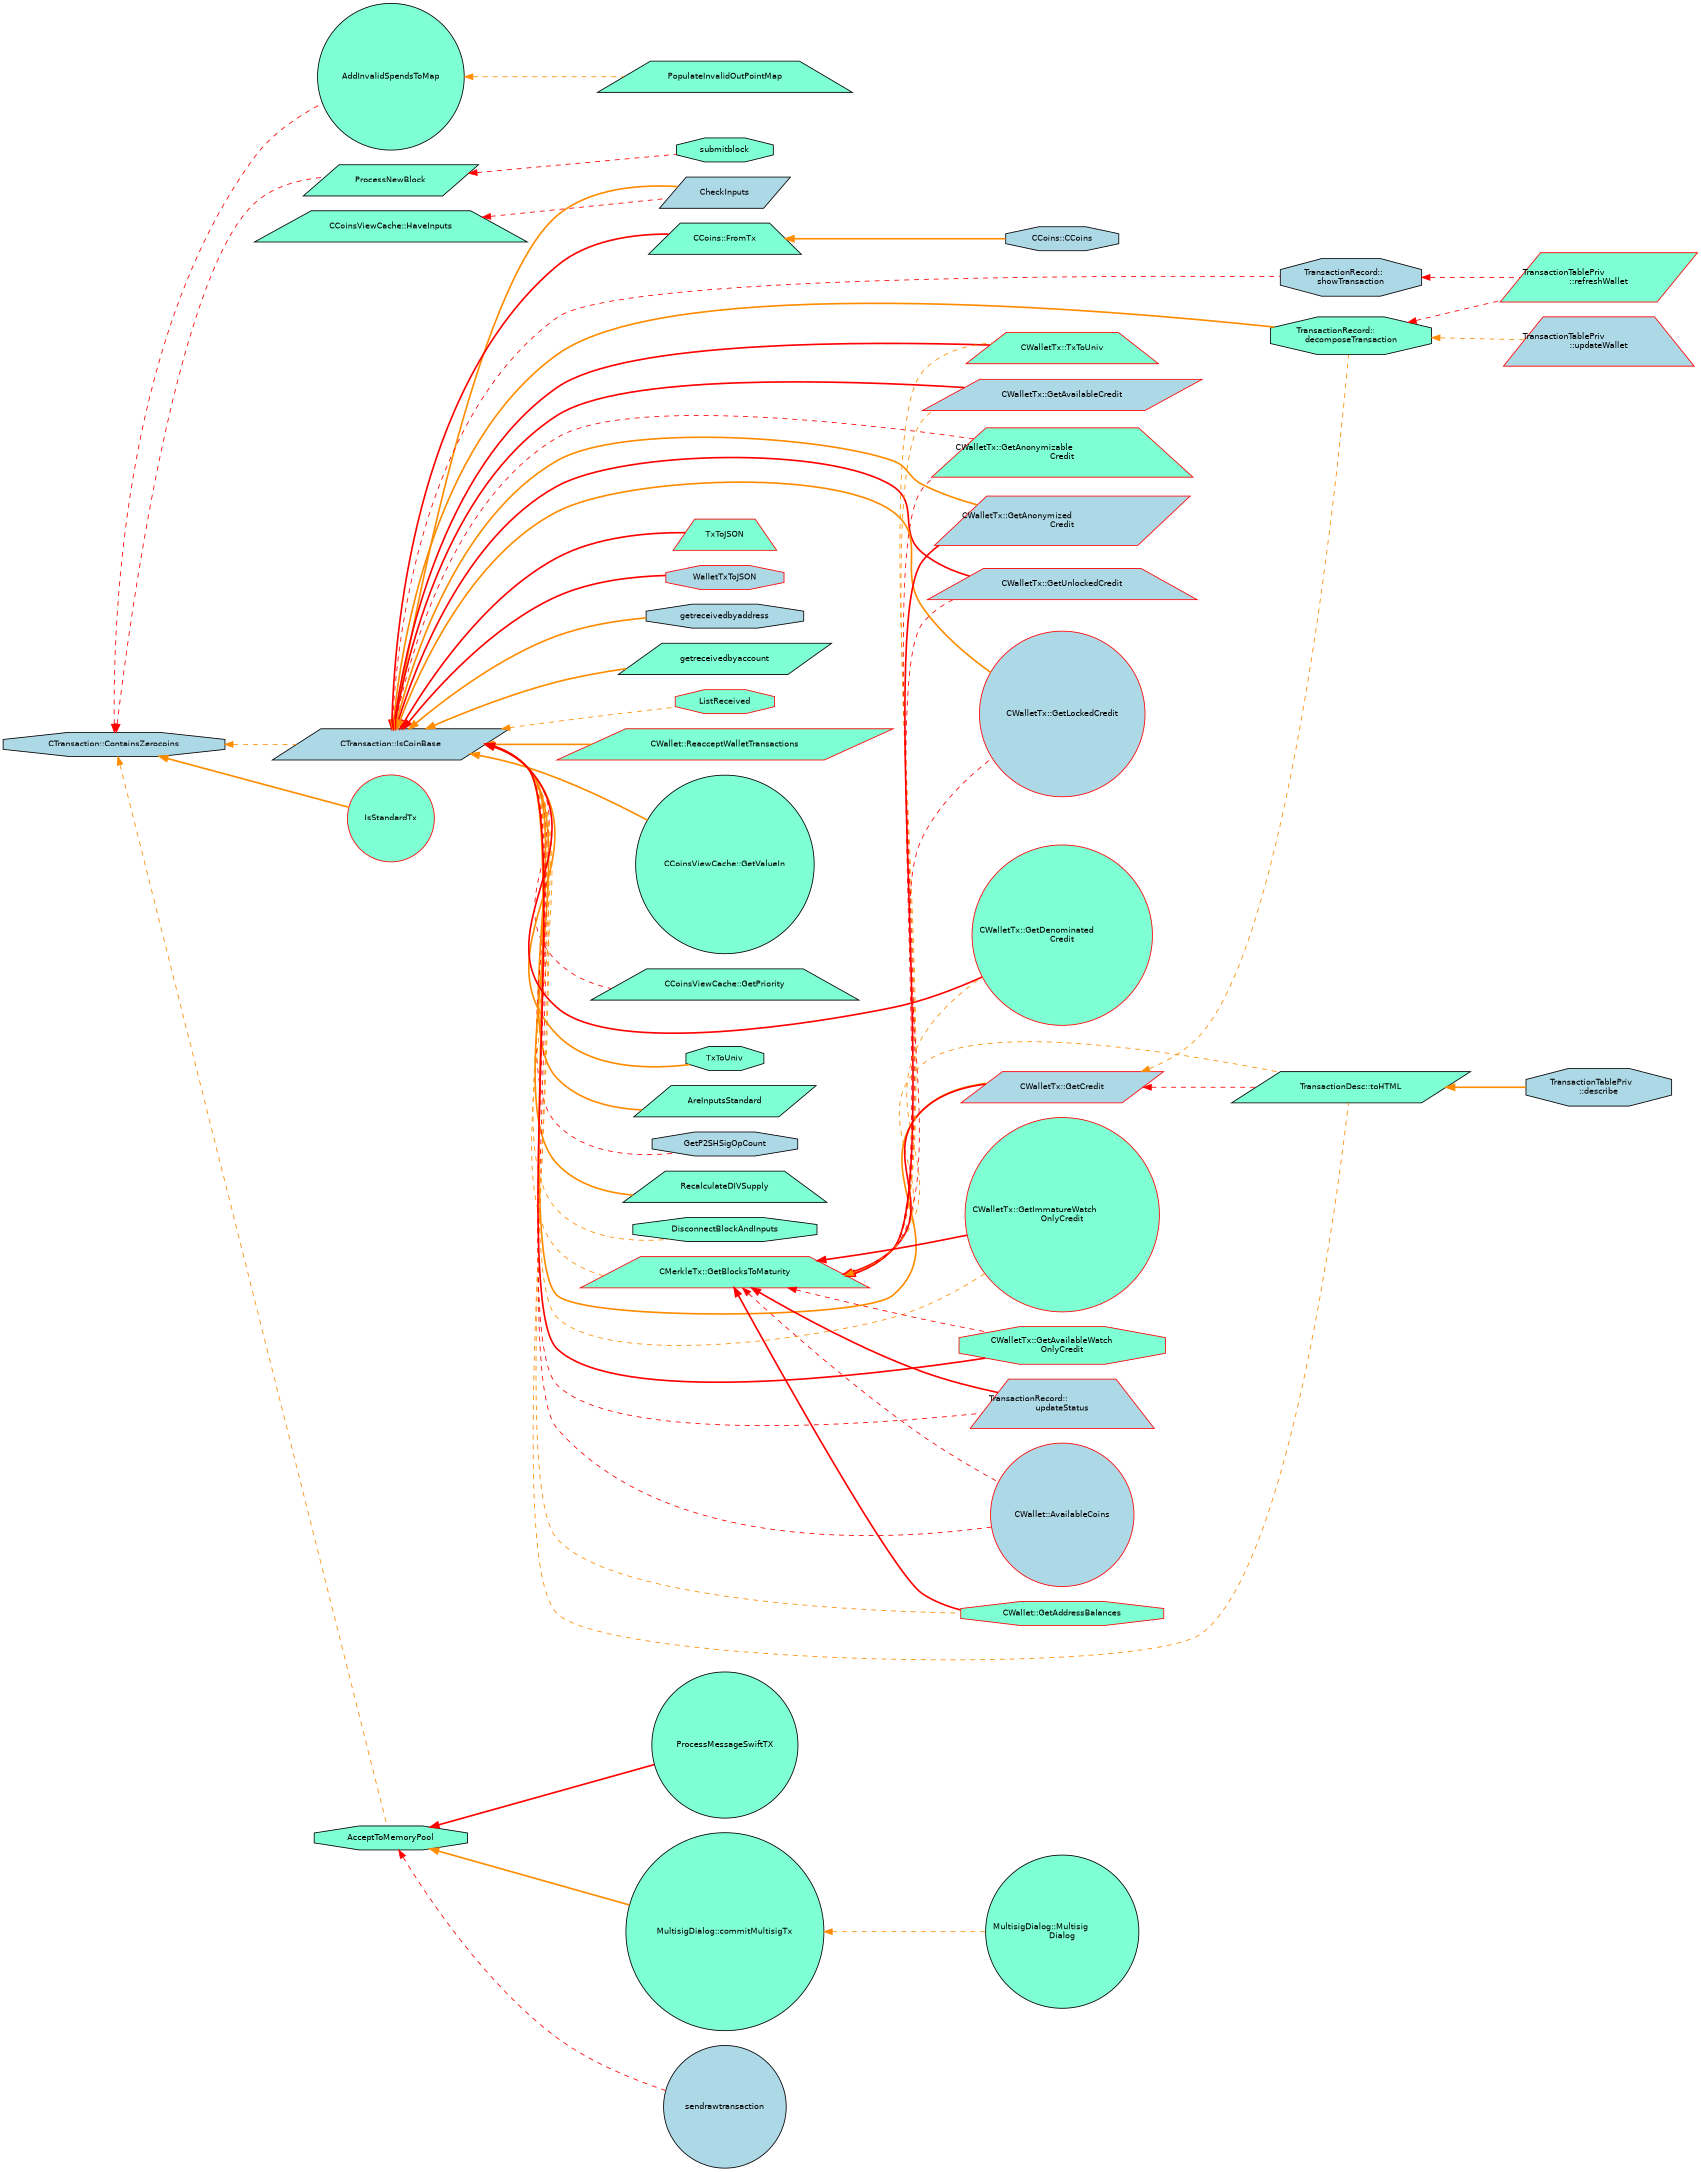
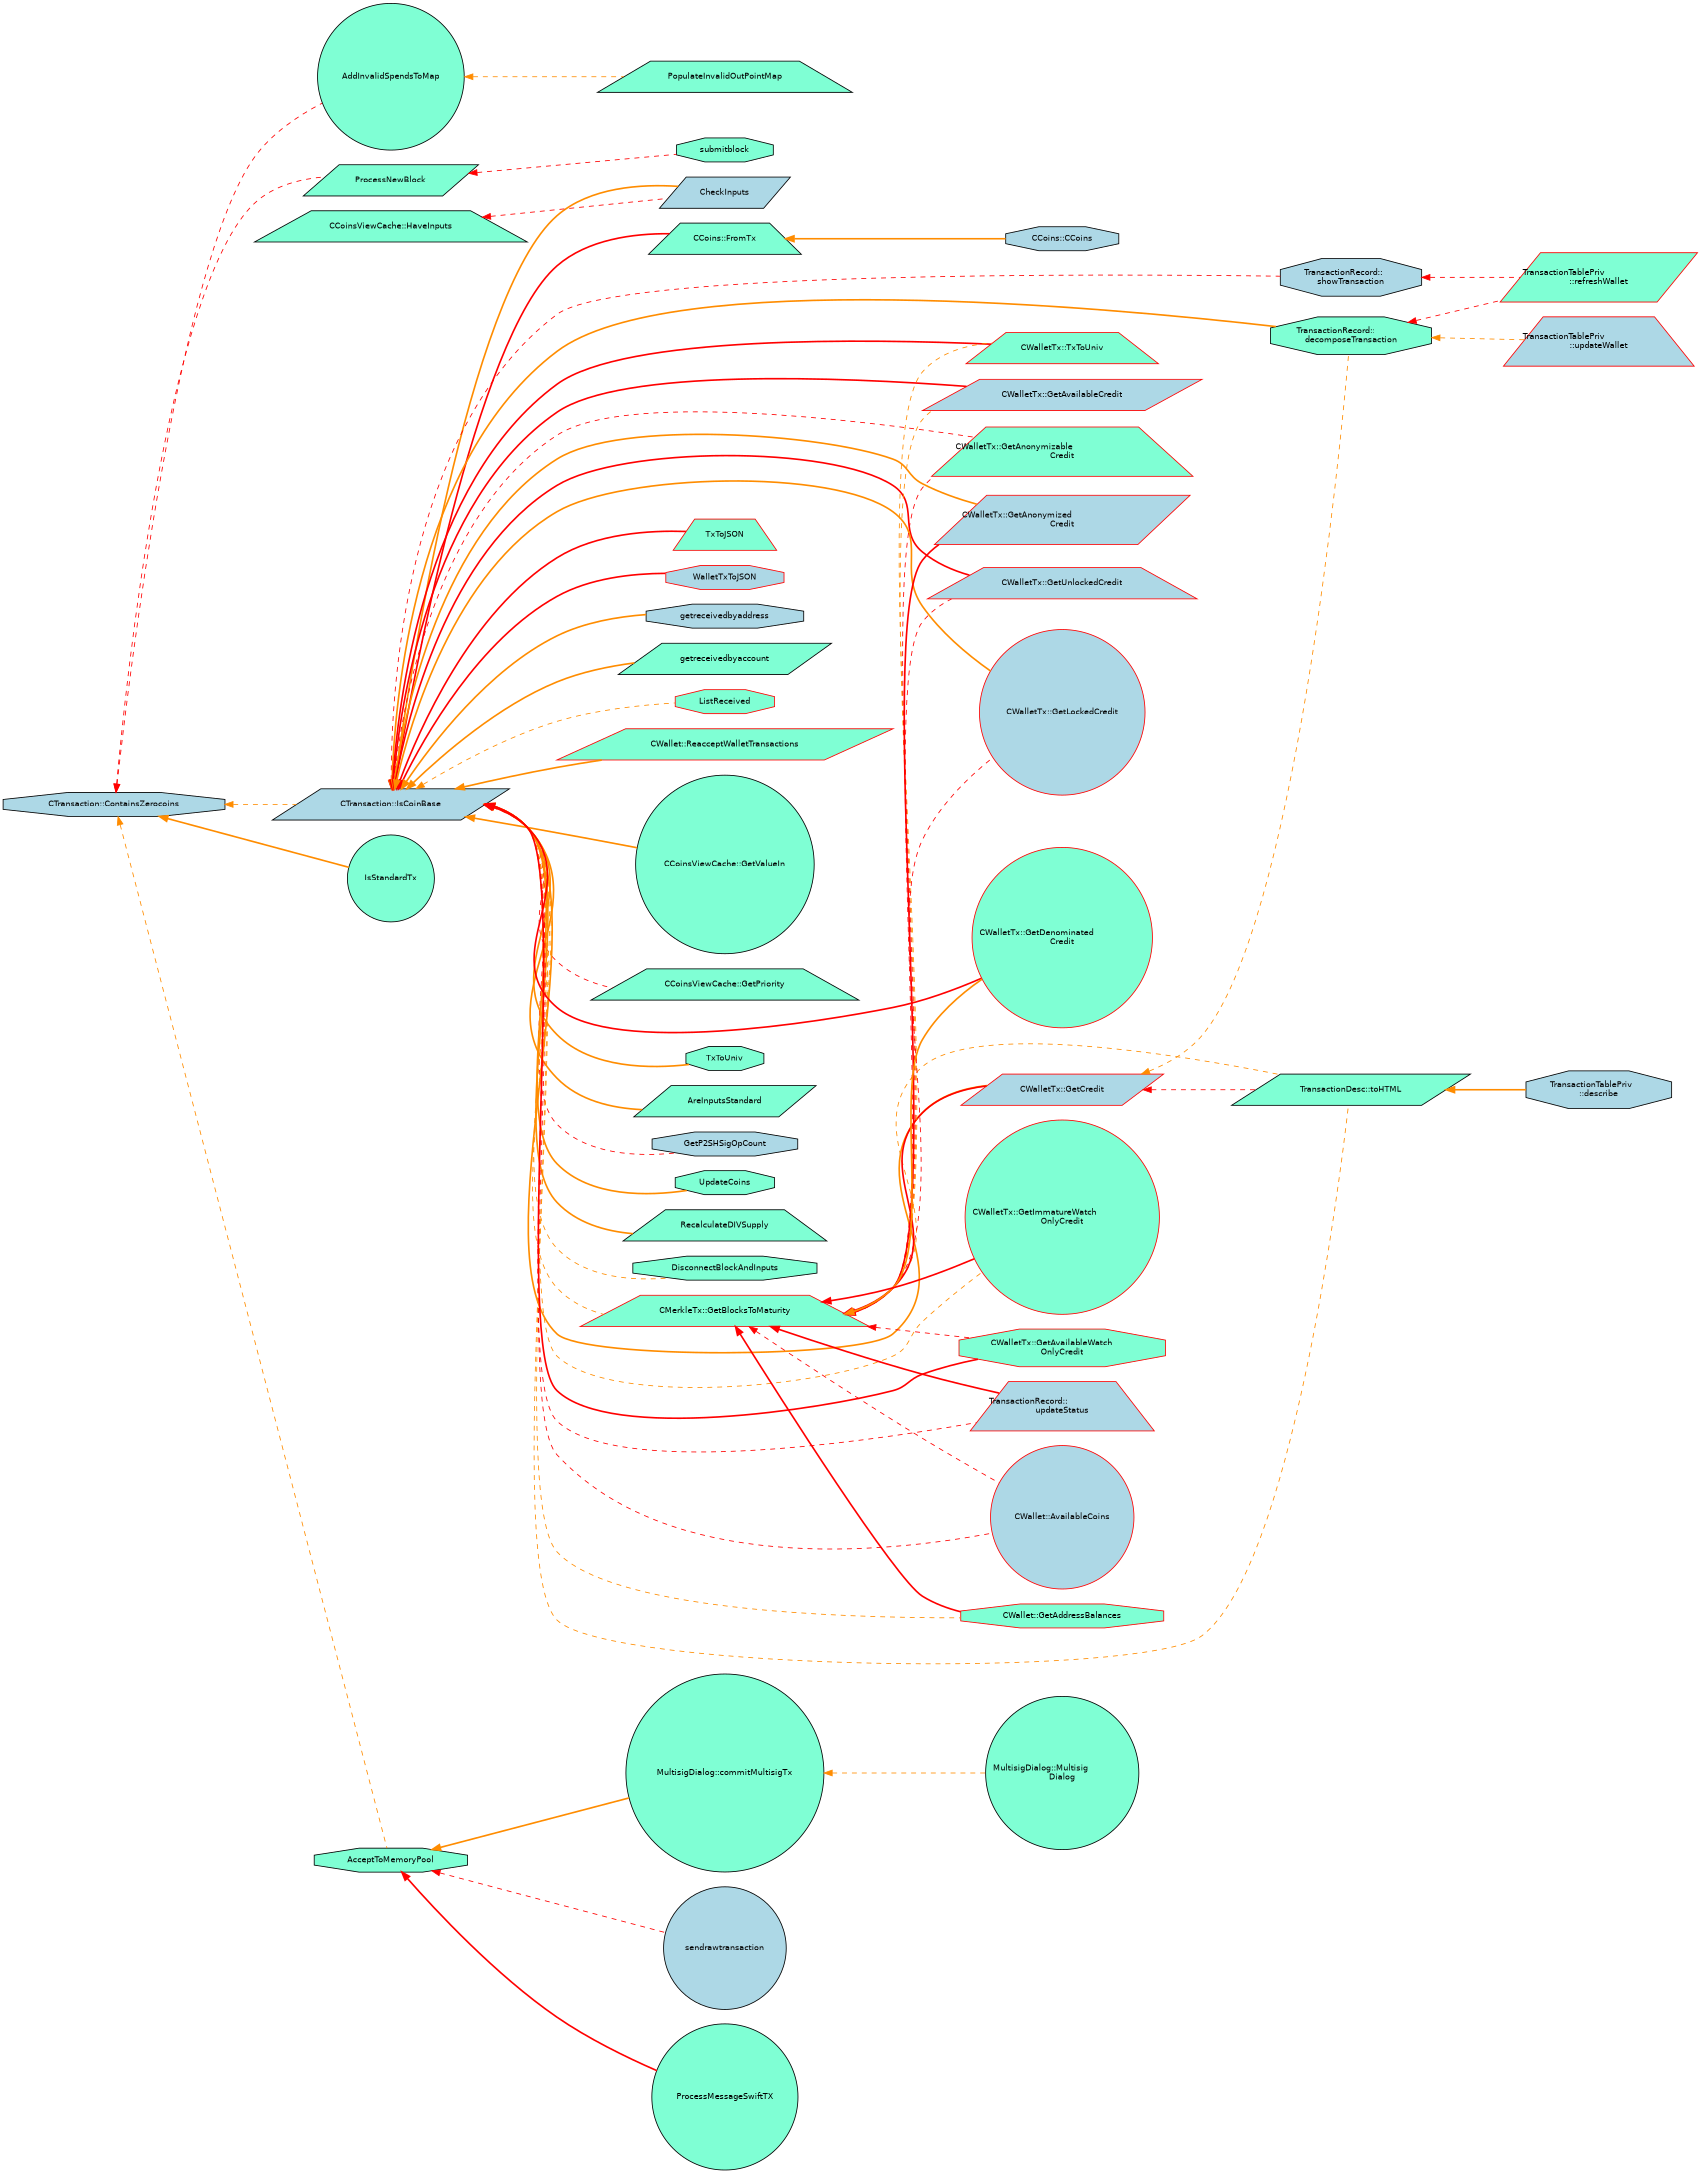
node "IsStandardTx": color red -> black
node "UpdateCoins": added
edge "CWalletTx::GetDenominated Credit" -> "CMerkleTx::GetBlocksToMaturity": style dashed -> bold
